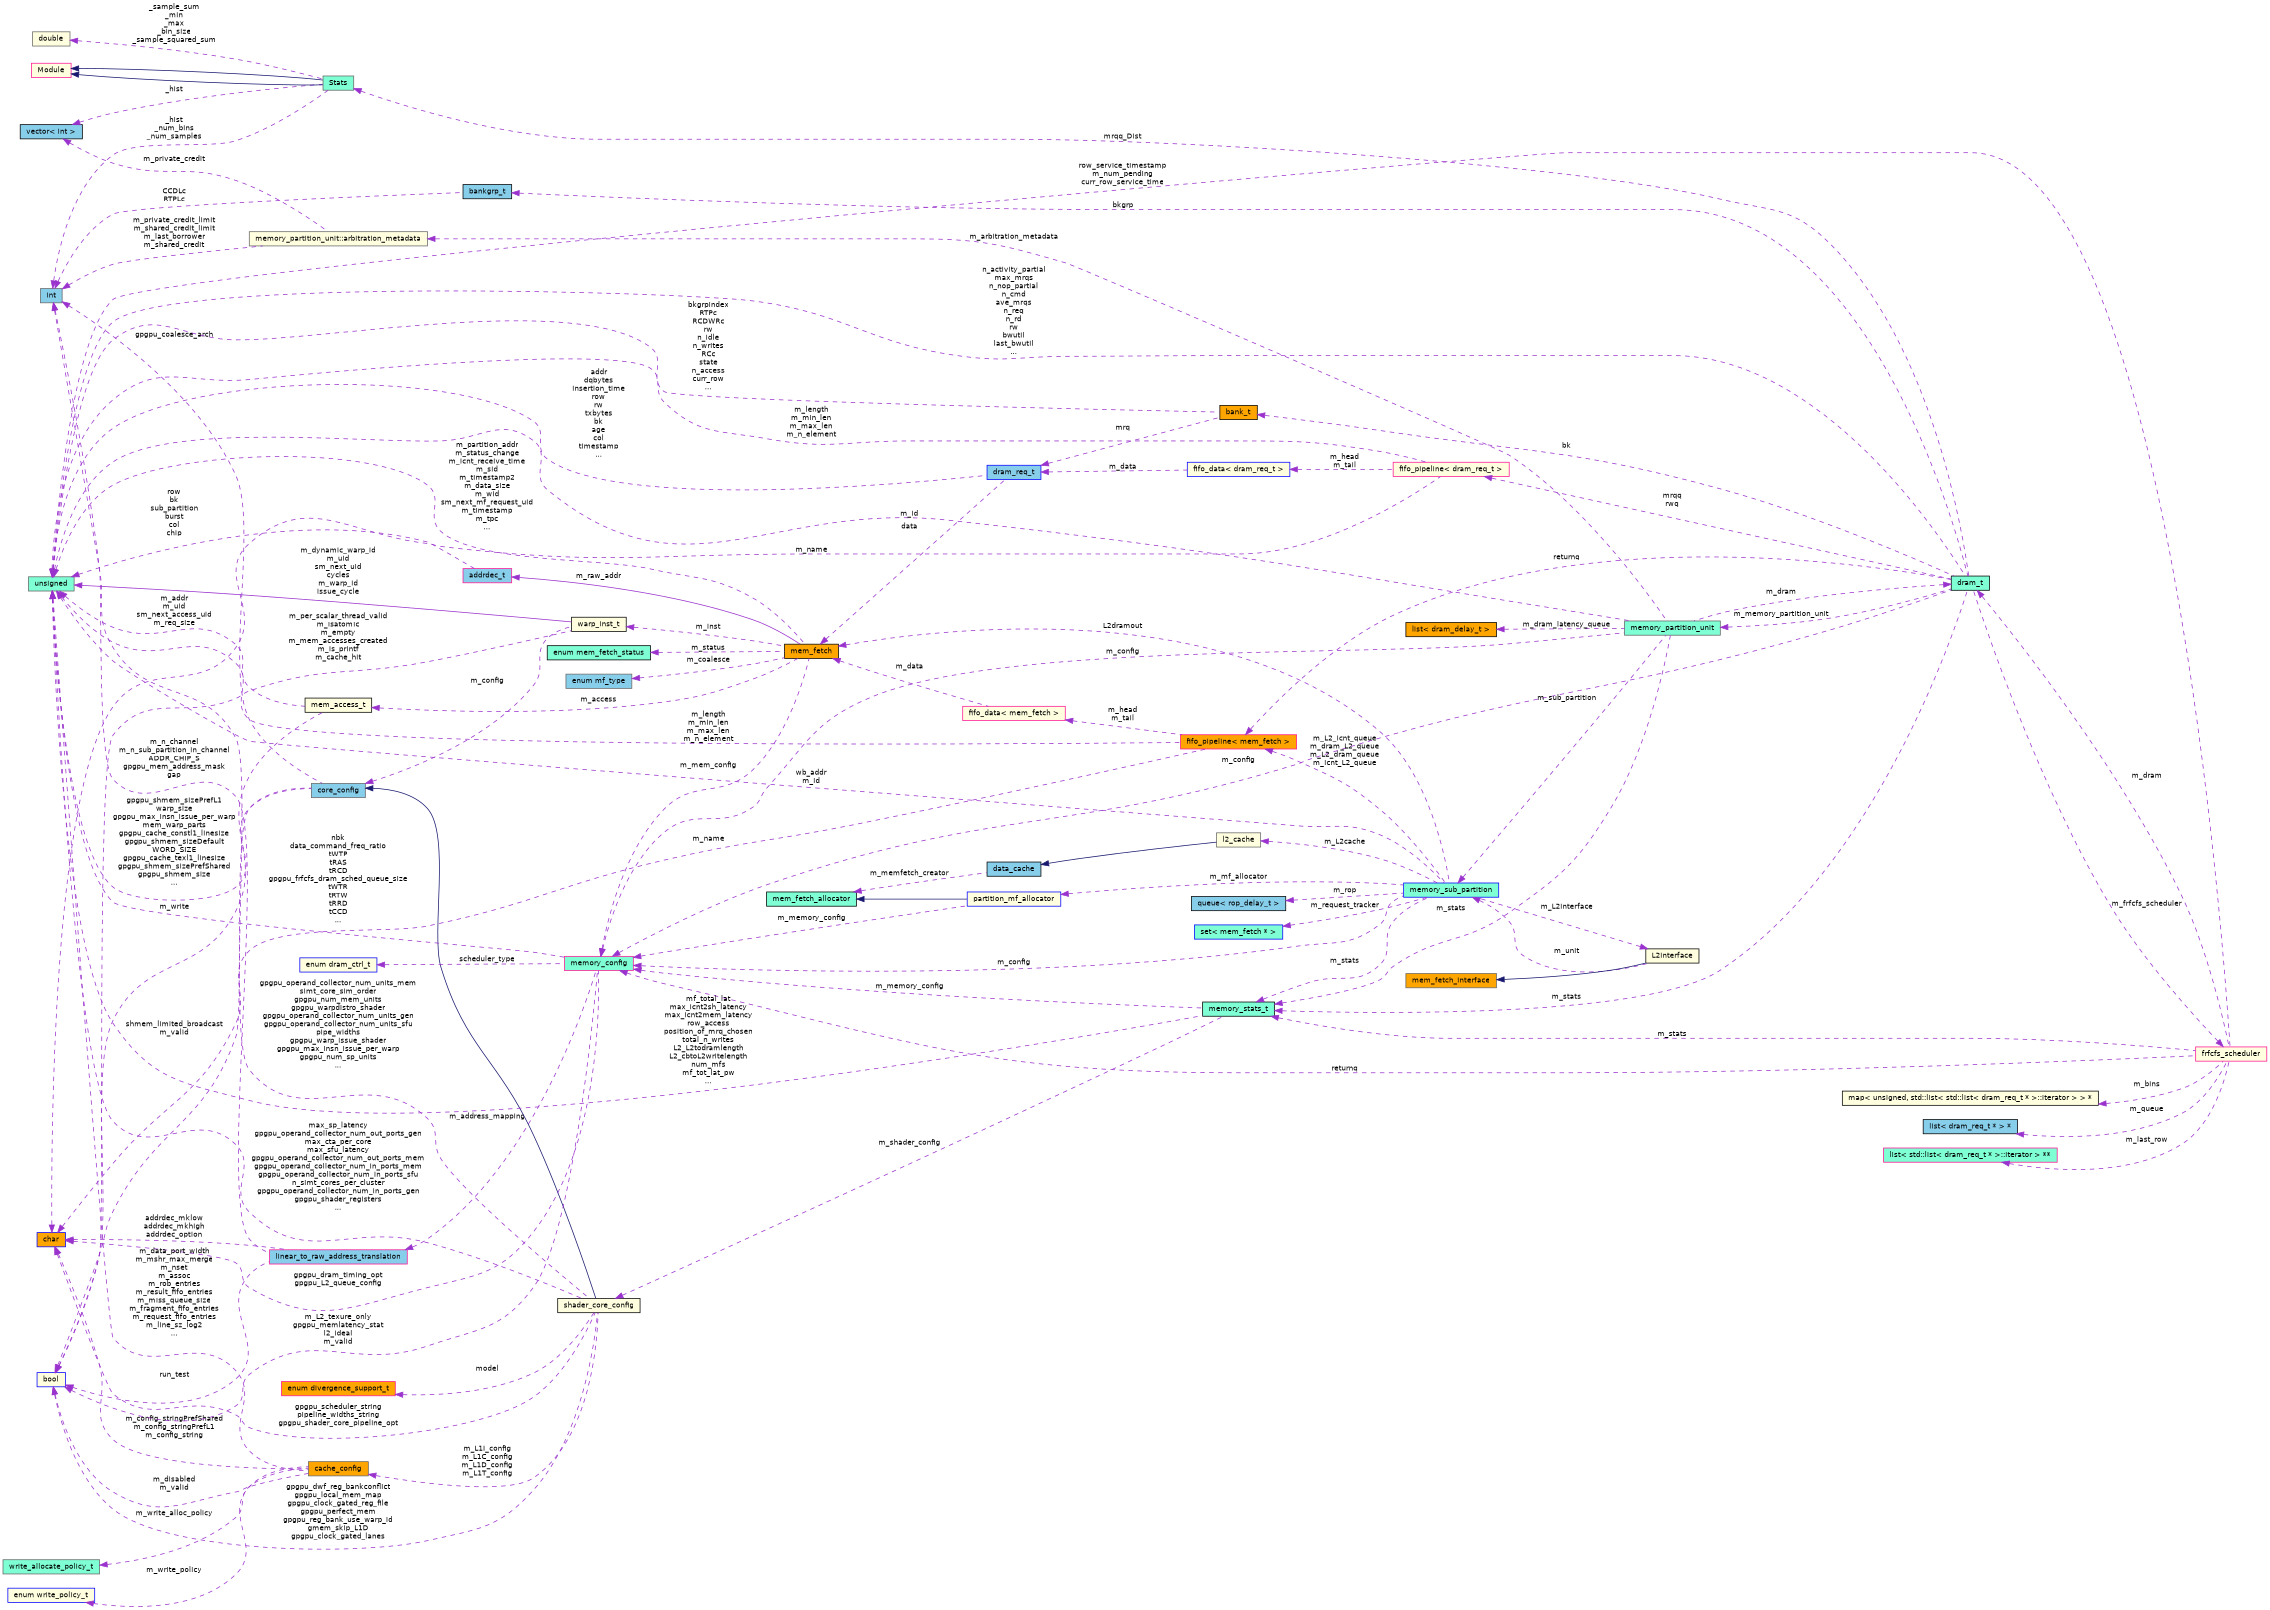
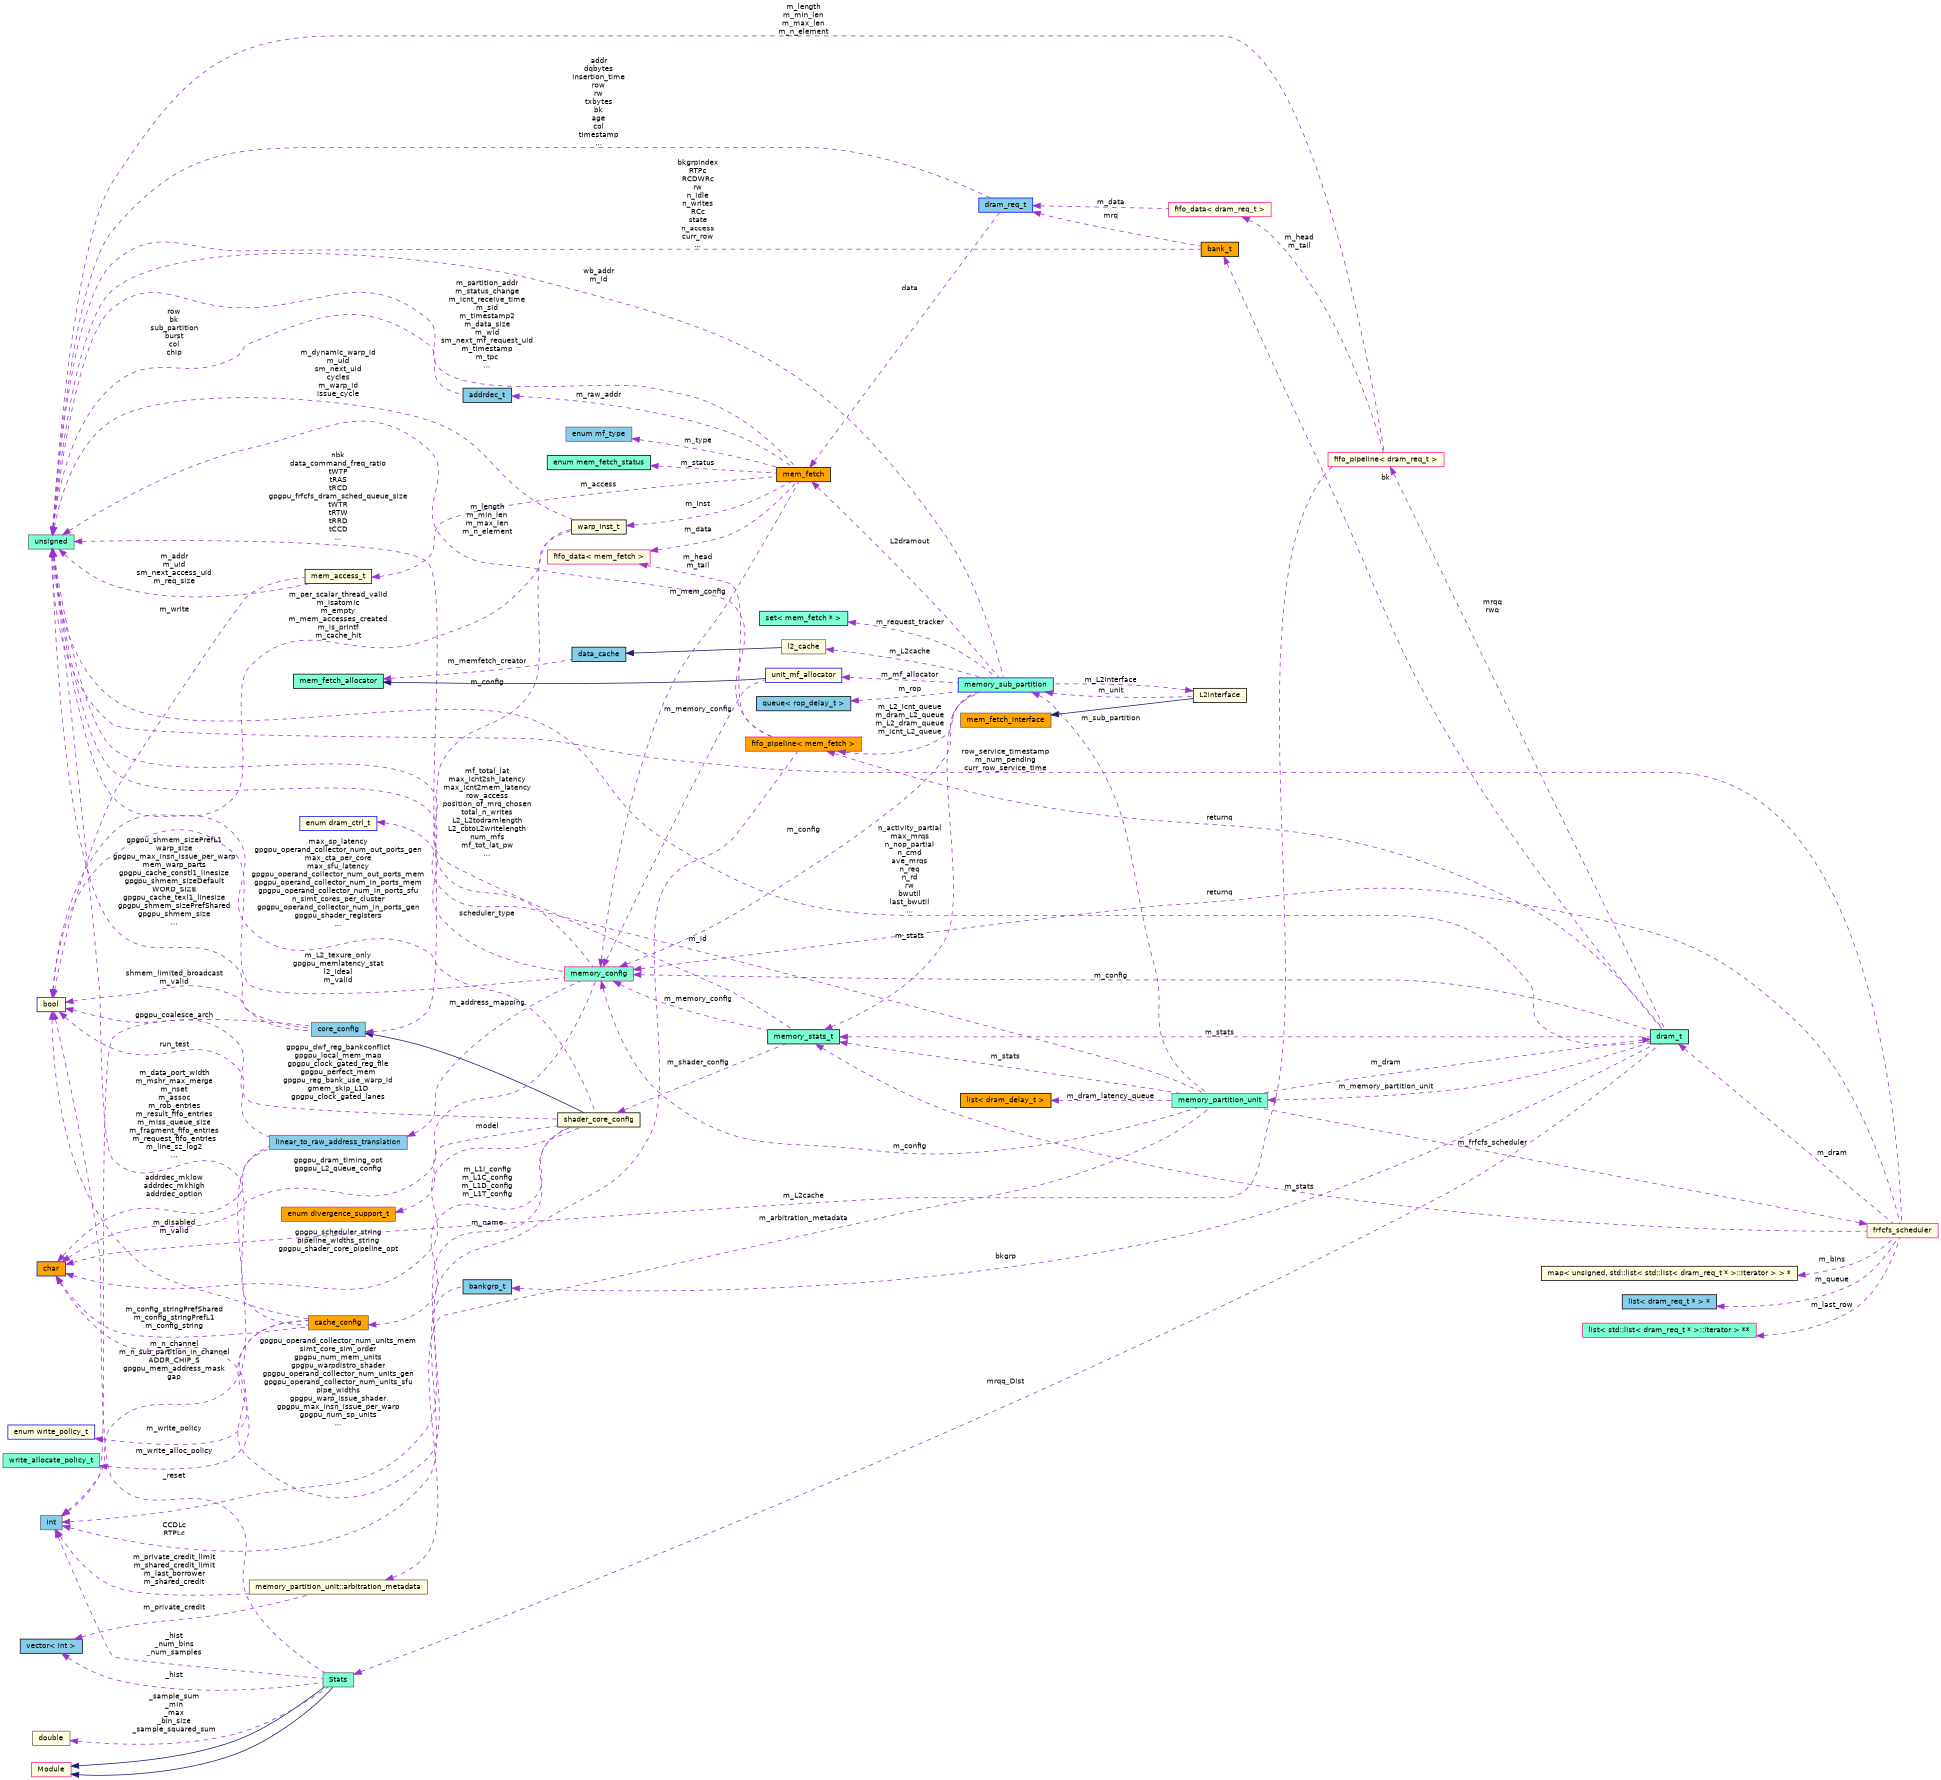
node "fifo_data< dram_req_t >": color blue -> deeppink
edge "fifo_pipeline< dram_req_t >" -> "char": label "m_name" -> "m_L2cache"
node "addrdec_t": color deeppink -> black
edge "mem_fetch" -> "addrdec_t": style solid -> dashed
edge "warp_inst_t" -> "unsigned": style solid -> dashed
edge "mem_fetch" -> "enum mf_type": label "m_coalesce" -> "m_type"
edge "fifo_data< mem_fetch >" -> "mem_fetch": reversed
edge "dram_t" -> "frfcfs_scheduler": now "memory_partition_unit" -> "frfcfs_scheduler"
node "partition_mf_allocator": label "partition_mf_allocator" -> "unit_mf_allocator"
edge "Stats" -> "bool": added, label "_reset"
